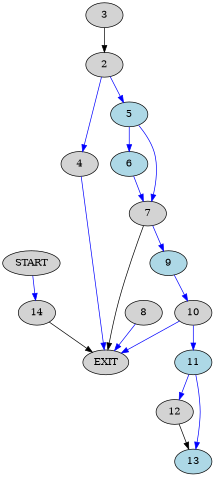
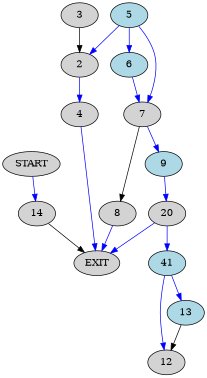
edge "2" -> "5": reversed
edge "7" -> "EXIT": now "7" -> "8"
node "10": label "10" -> "20"
node "11": label "11" -> "41"
edge "12" -> "13": reversed
